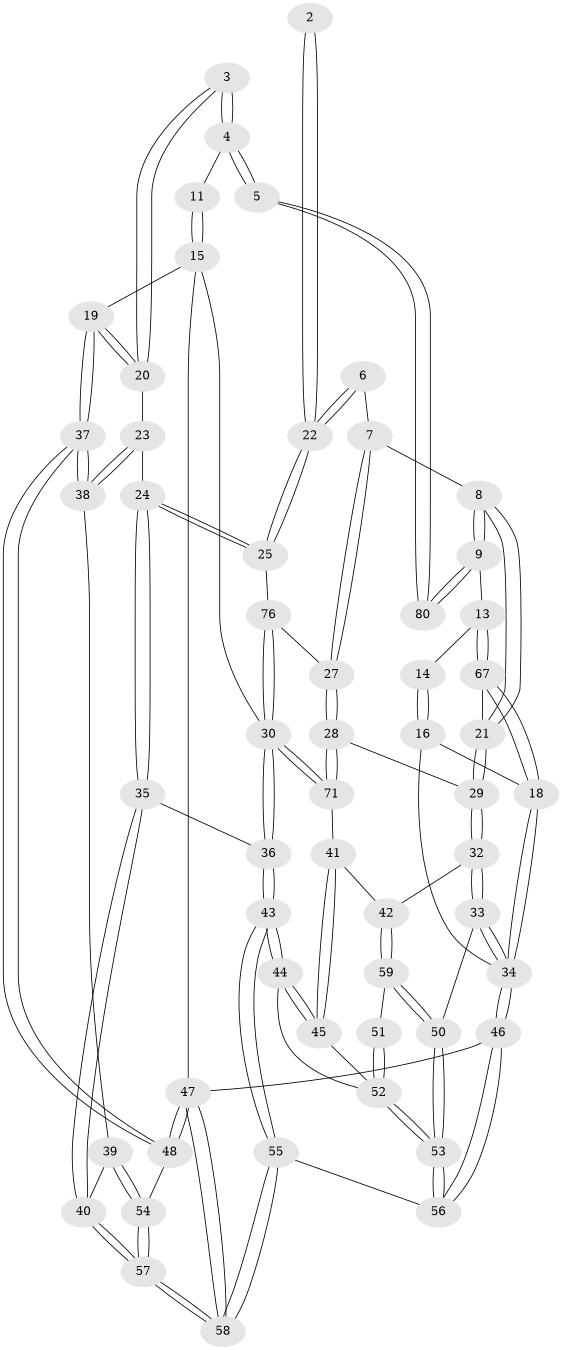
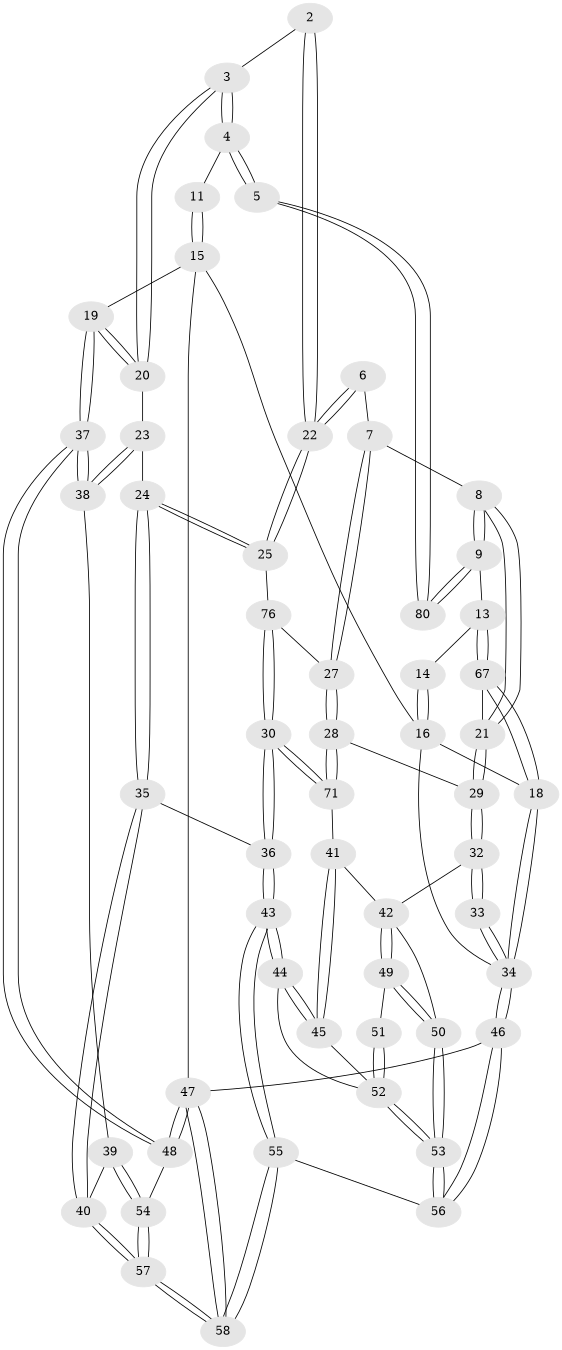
edge "2" -- "3": added
edge "15" -- "30": now "15" -- "16"
node "59": label "59" -> "49"
edge "33" -- "50": now "42" -- "50"
